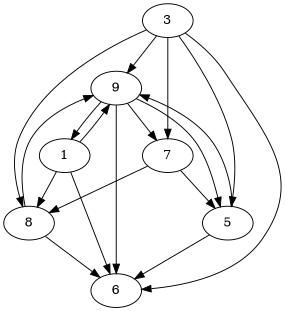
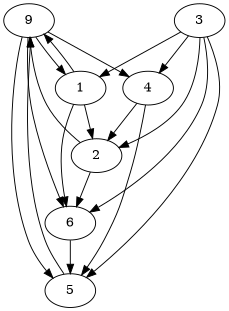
edge "3" -> "9": now "3" -> "1"
node "7": label "7" -> "4"
node "8": label "8" -> "2"
edge "5" -> "6": reversed
